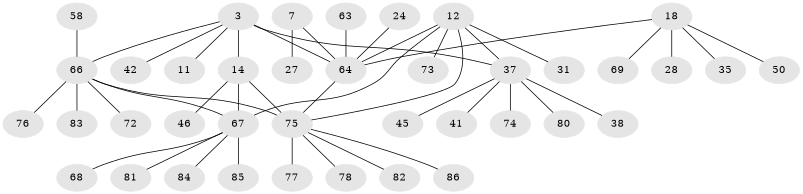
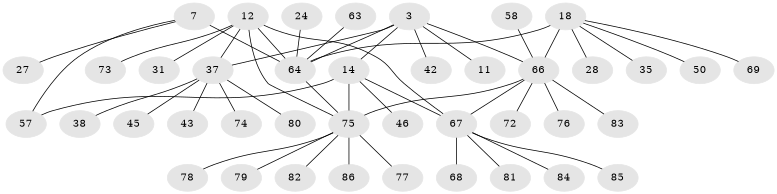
edge "18" -- "66": added
node "57": added
node "41": label "41" -> "43"
node "79": added
